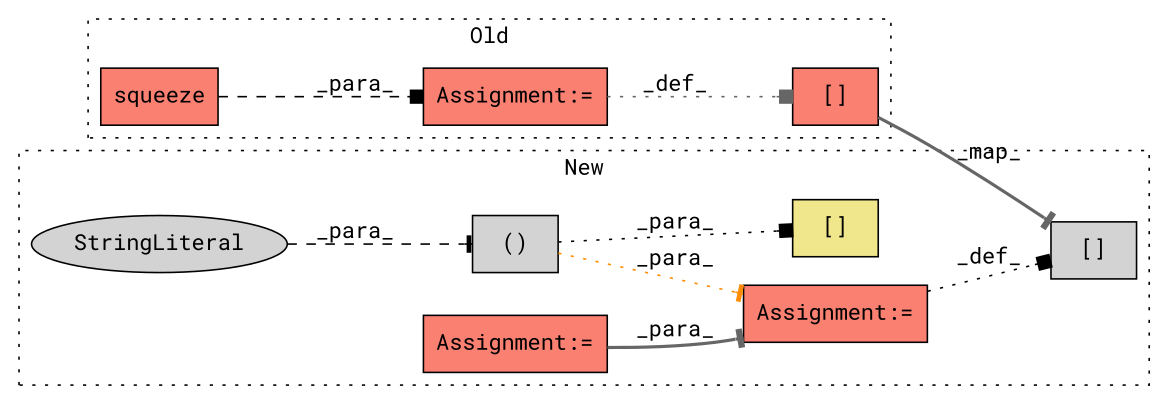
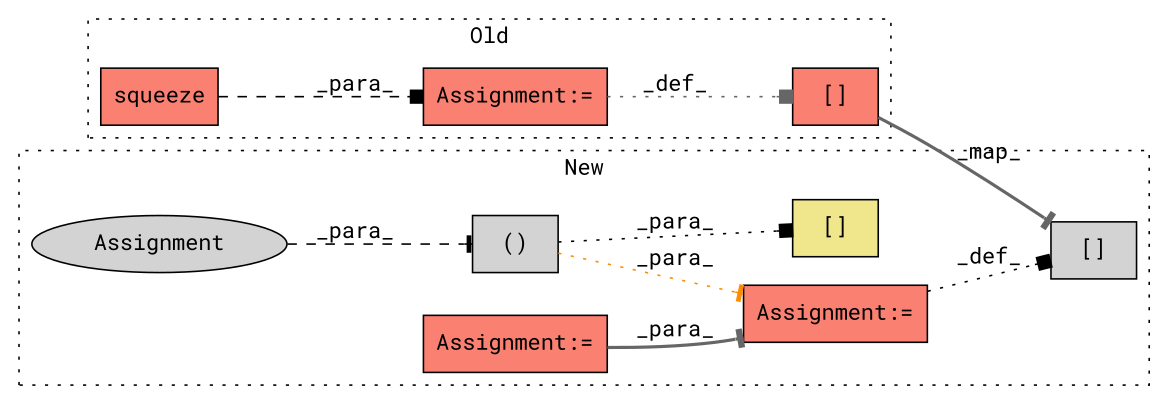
node "StringLiteral": label "StringLiteral" -> "Assignment"
